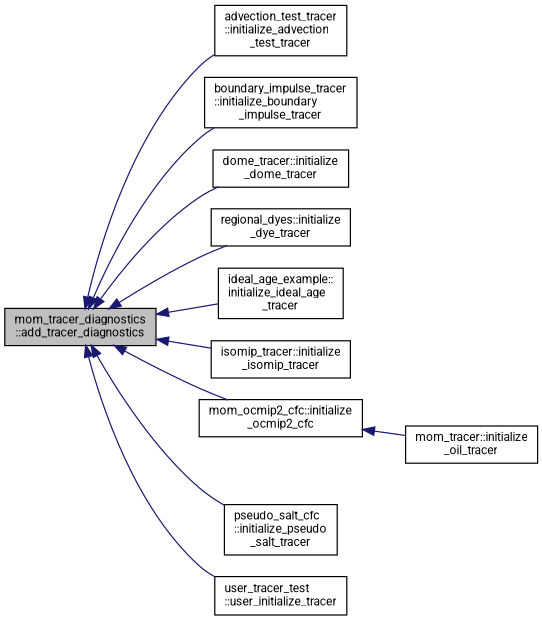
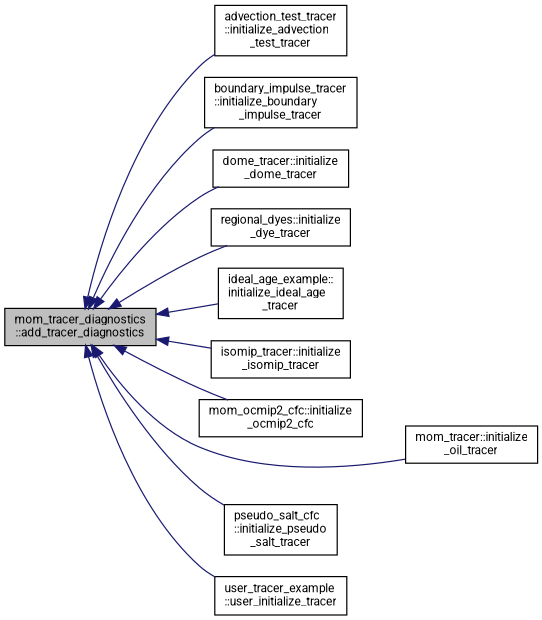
edge "mom_tracer::initialize _oil_tracer" -> "mom_ocmip2_cfc::initialize _ocmip2_cfc": now "mom_tracer::initialize _oil_tracer" -> "mom_tracer_diagnostics ::add_tracer_diagnostics"
node "user_tracer_test ::user_initialize_tracer": label "user_tracer_test ::user_initialize_tracer" -> "user_tracer_example ::user_initialize_tracer"
